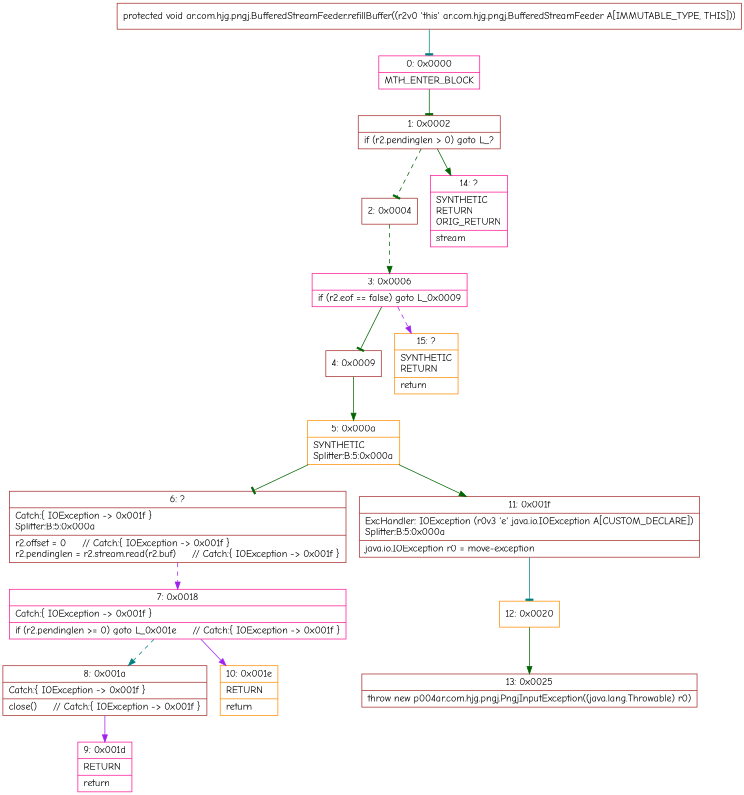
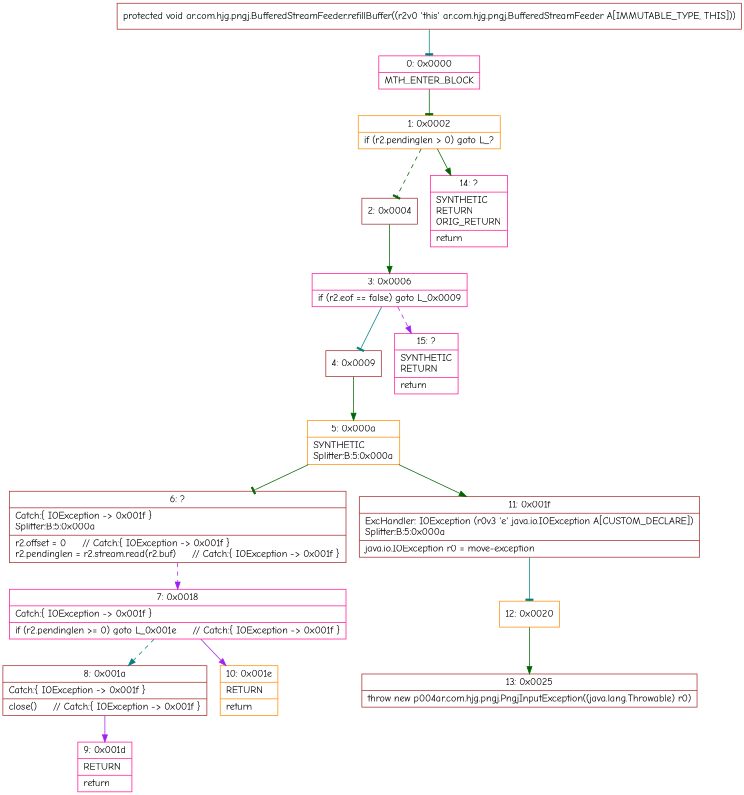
node "1: 0x0002": color brown -> darkorange
node "14: ?": text "stream" -> "return"
edge "2: 0x0004" -> "3: 0x0006": style dashed -> solid
edge "3: 0x0006" -> "4: 0x0009": color darkgreen -> teal
node "15: ?": color darkorange -> deeppink
